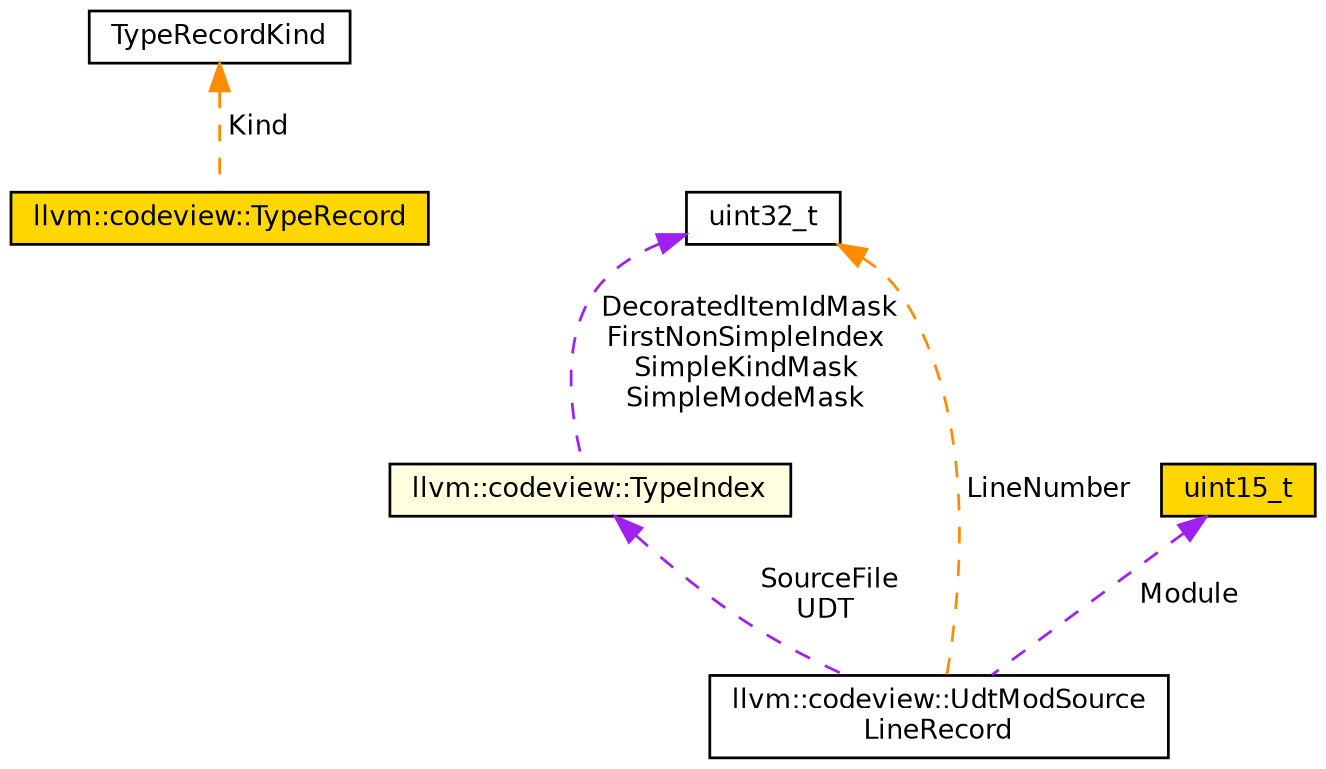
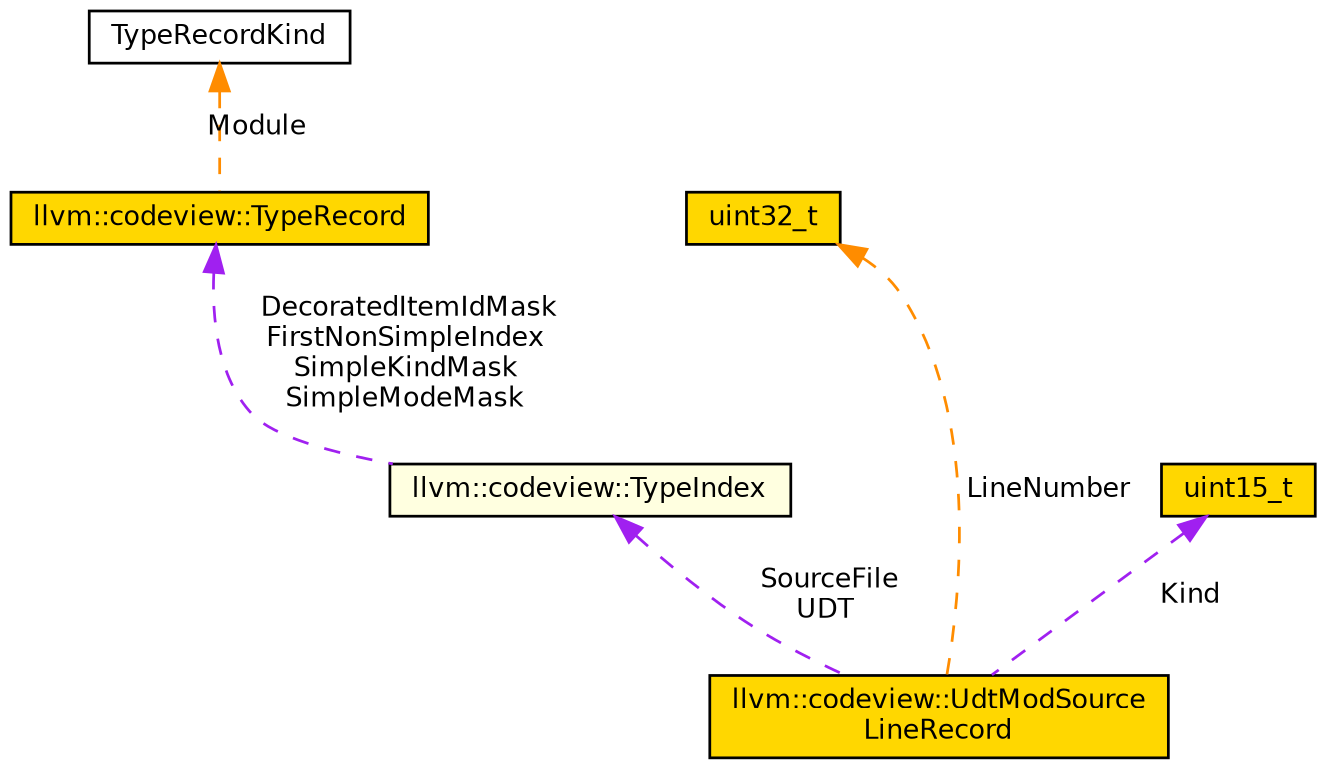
edge "llvm::codeview::TypeRecord" -> "TypeRecordKind": label " Kind" -> " Module"
node "uint32_t": fillcolor white -> gold
edge "llvm::codeview::TypeIndex" -> "uint32_t": now "llvm::codeview::TypeIndex" -> "llvm::codeview::TypeRecord"
edge "llvm::codeview::UdtModSource LineRecord" -> "uint15_t": label " Module" -> " Kind"
node "llvm::codeview::UdtModSource LineRecord": fillcolor white -> gold
